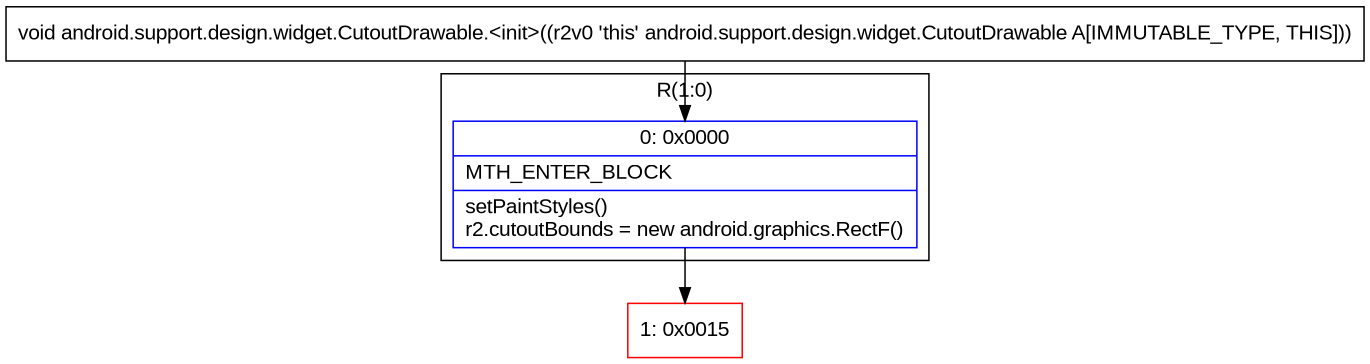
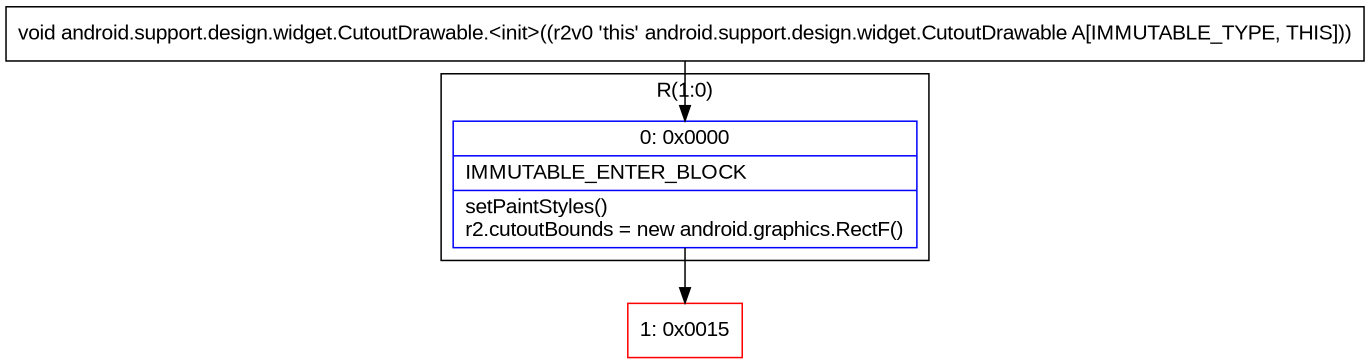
node "0: 0x0000": text "MTH_ENTER_BLOCK" -> "IMMUTABLE_ENTER_BLOCK"
